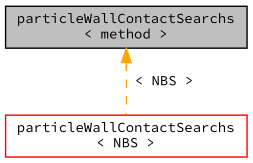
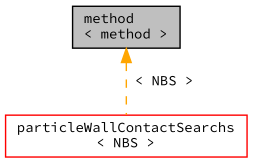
node "particleWallContactSearchs < method >": label "particleWallContactSearchs < method >" -> "method < method >"
